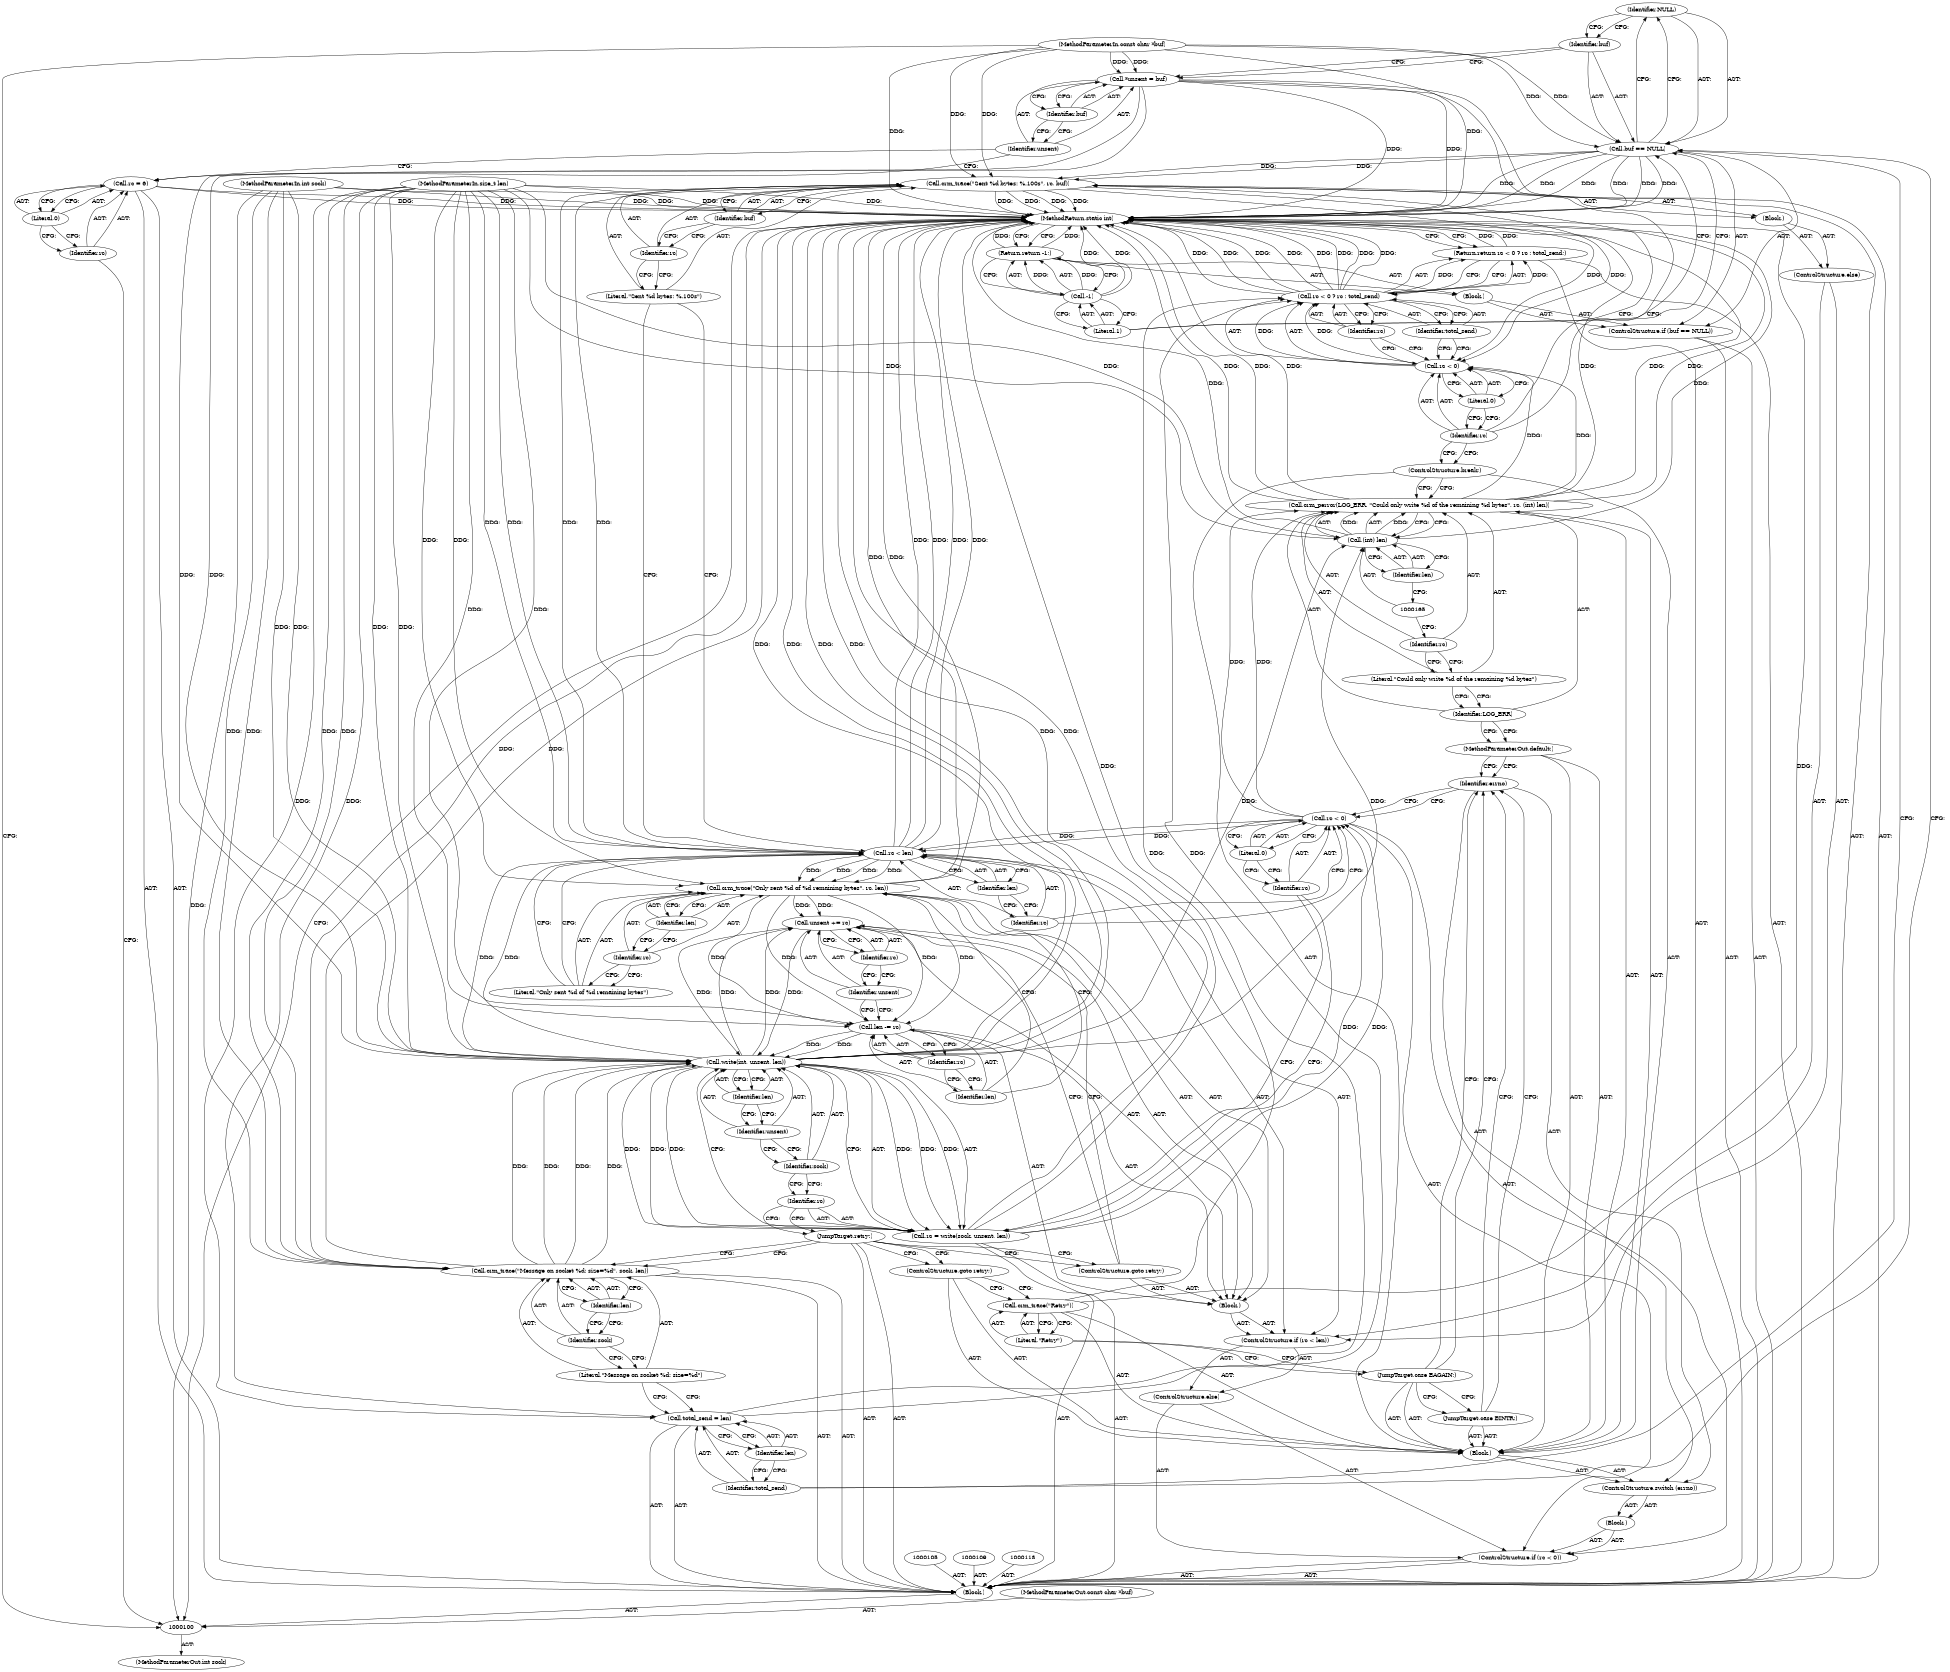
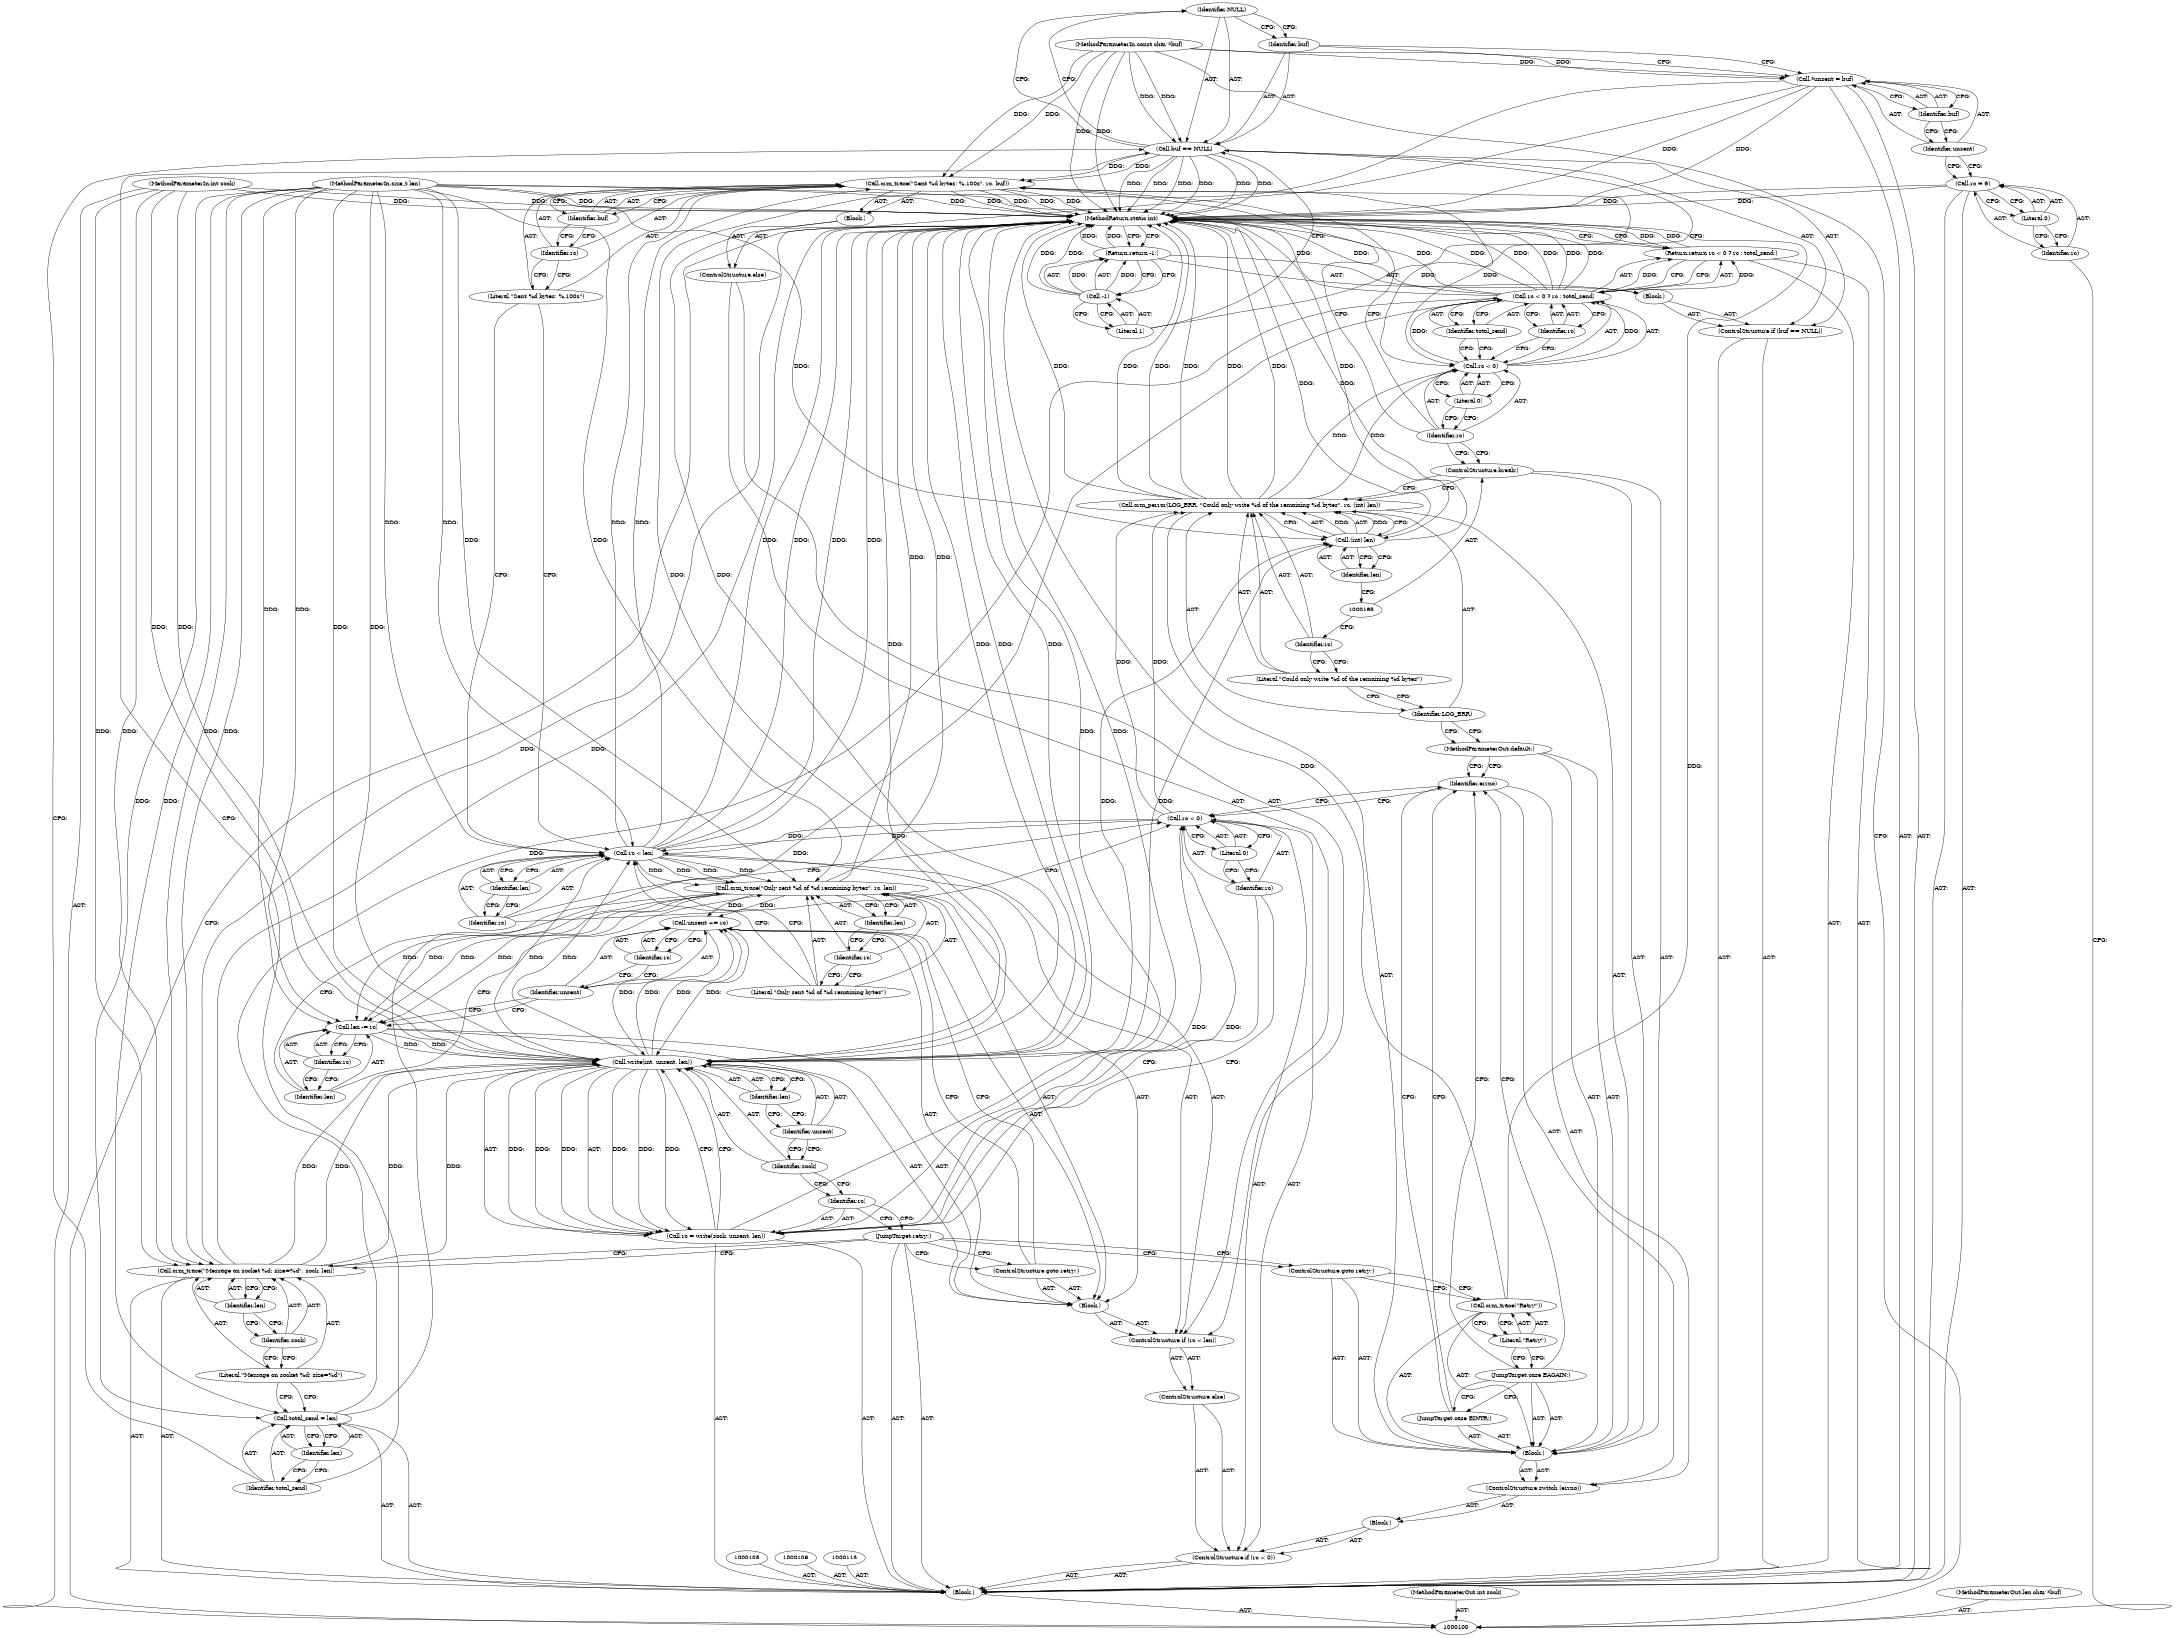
edge "1000165" -> "(Call,(int) len)": now "1000165" -> "(ControlStructure,break;)"
edge "(MethodParameterIn,int sock)" -> "1000100": label "DDG: " -> "AST: "
node "(MethodParameterOut,const char *buf)": label "(MethodParameterOut,const char *buf)" -> "(MethodParameterOut,len char *buf)"
edge "1000100" -> "(MethodParameterOut,int sock)": reversed
